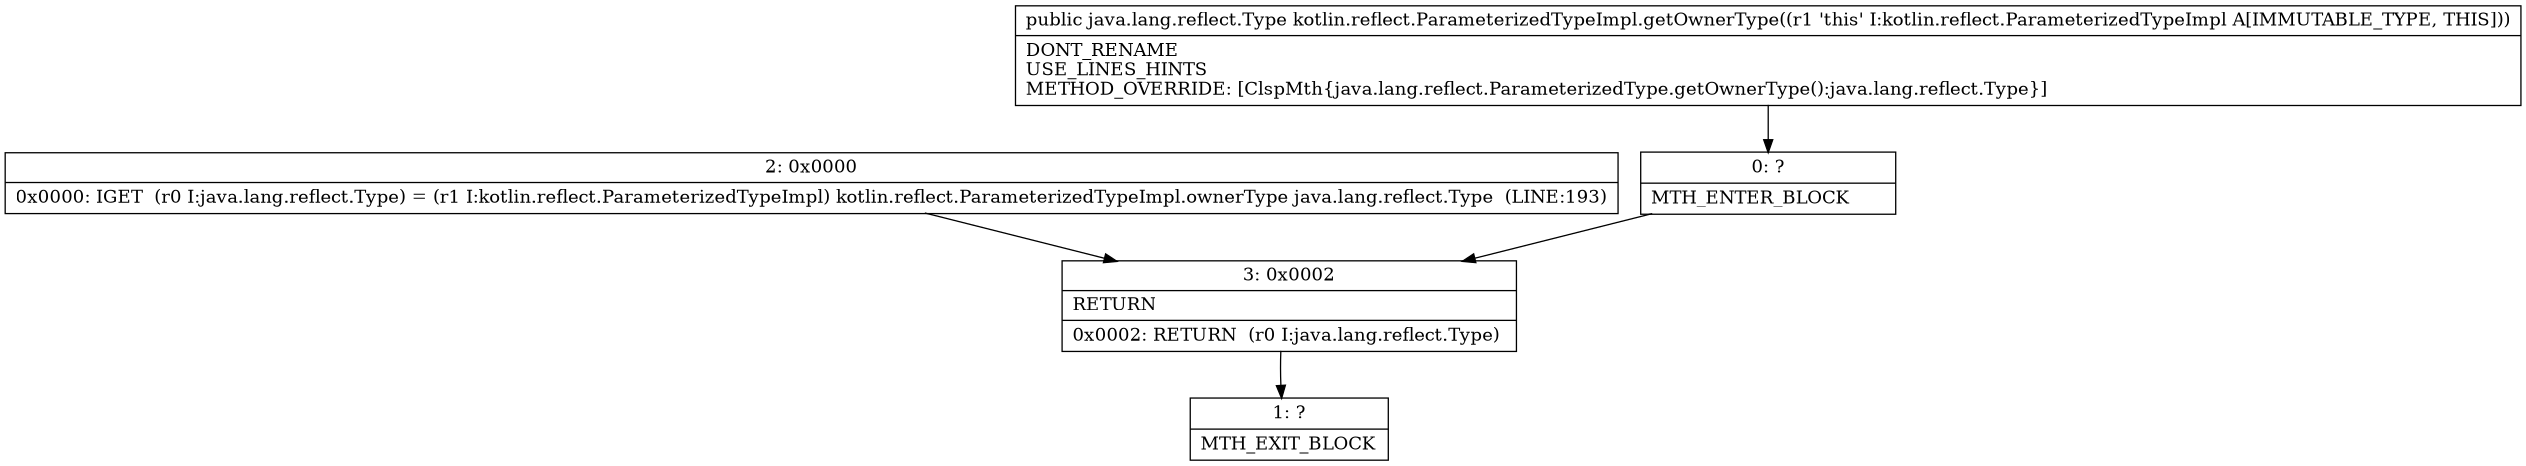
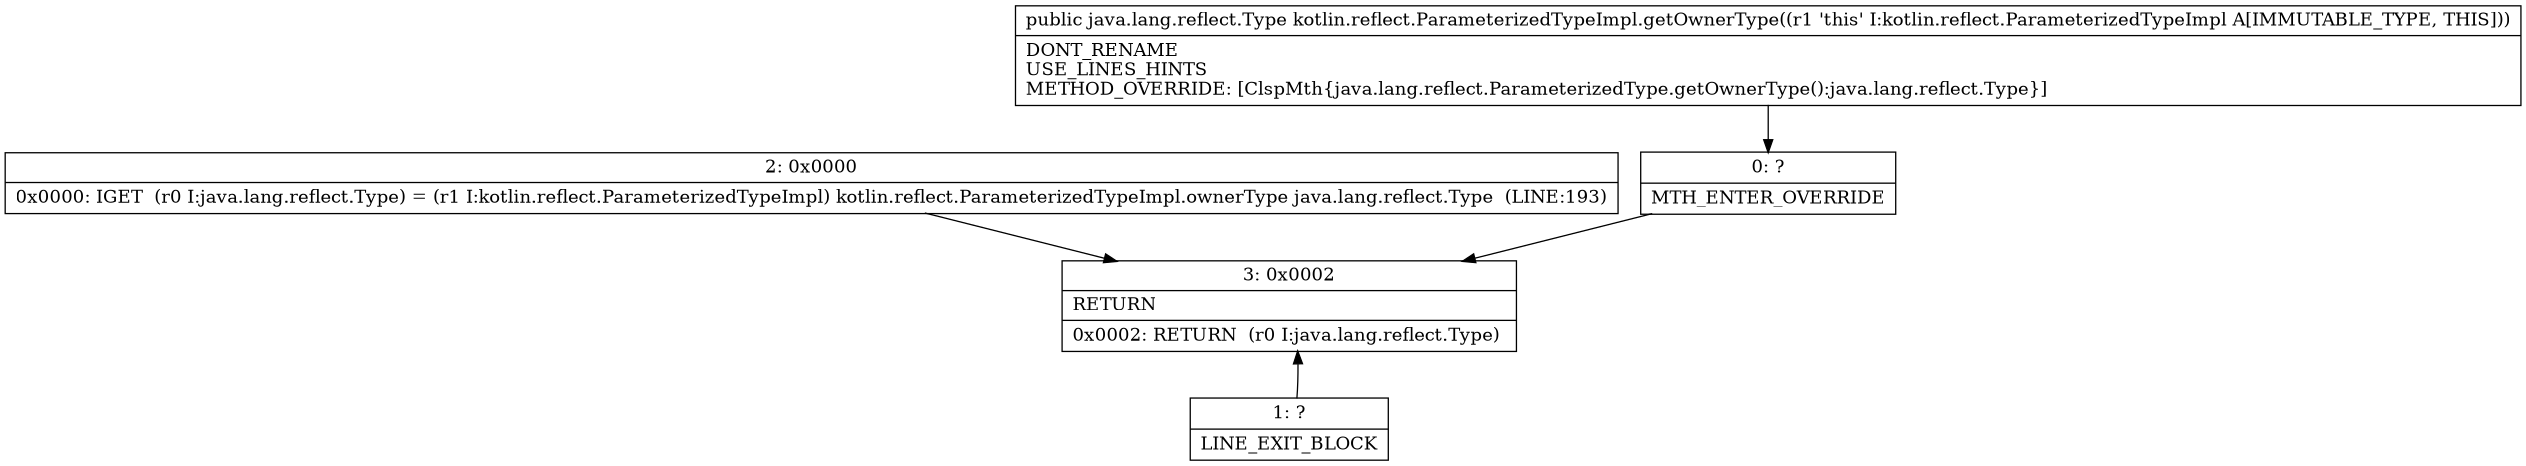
node "0: ?": text "MTH_ENTER_BLOCK" -> "MTH_ENTER_OVERRIDE"
edge "3: 0x0002" -> "1: ?": reversed
node "1: ?": text "MTH_EXIT_BLOCK" -> "LINE_EXIT_BLOCK"
